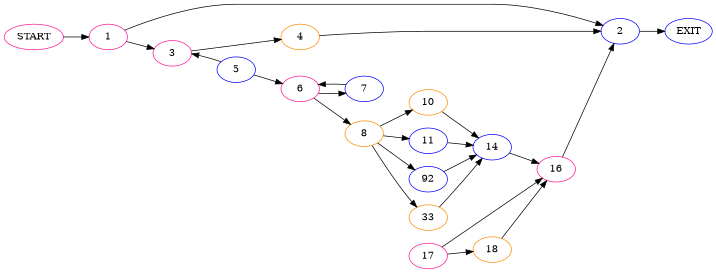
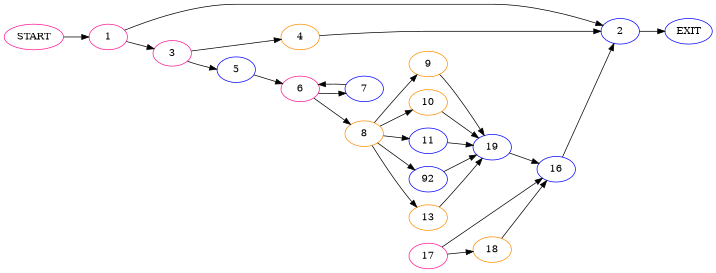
edge "5" -> "3": reversed
node "9": added
node "14": label "14" -> "19"
node "16": color deeppink -> blue
node "33": label "33" -> "13"
